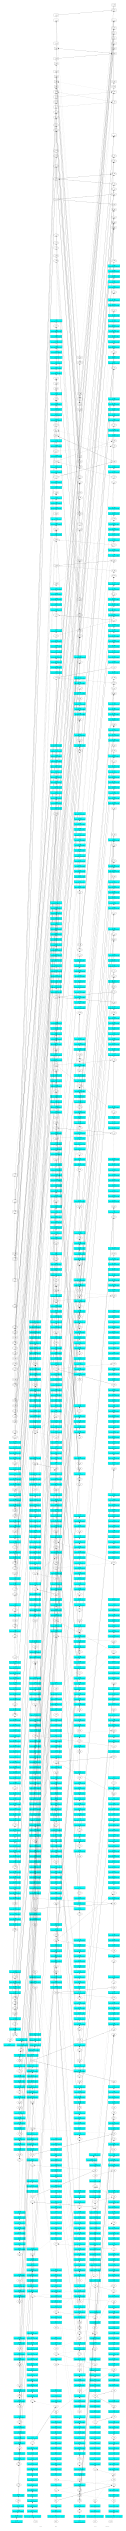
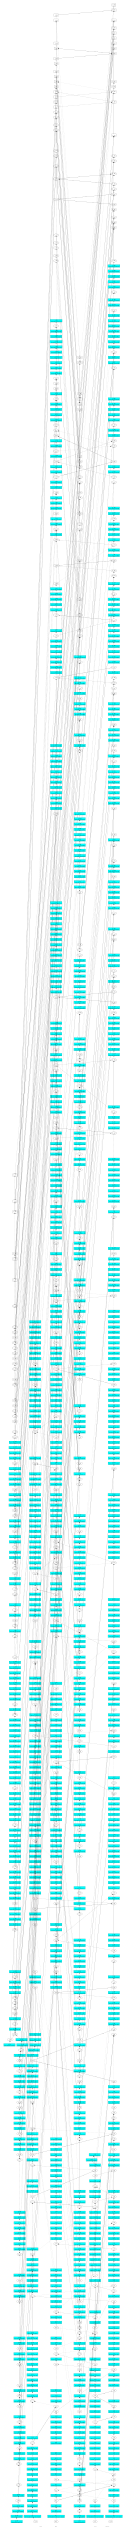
node "B_14": removed
